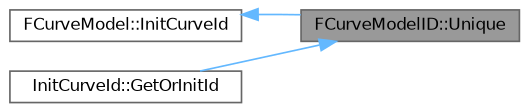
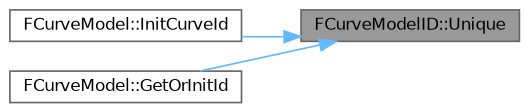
edge "FCurveModelID::Unique" -> "FCurveModel::InitCurveId": reversed
node "InitCurveId::GetOrInitId": label "InitCurveId::GetOrInitId" -> "FCurveModel::GetOrInitId"
